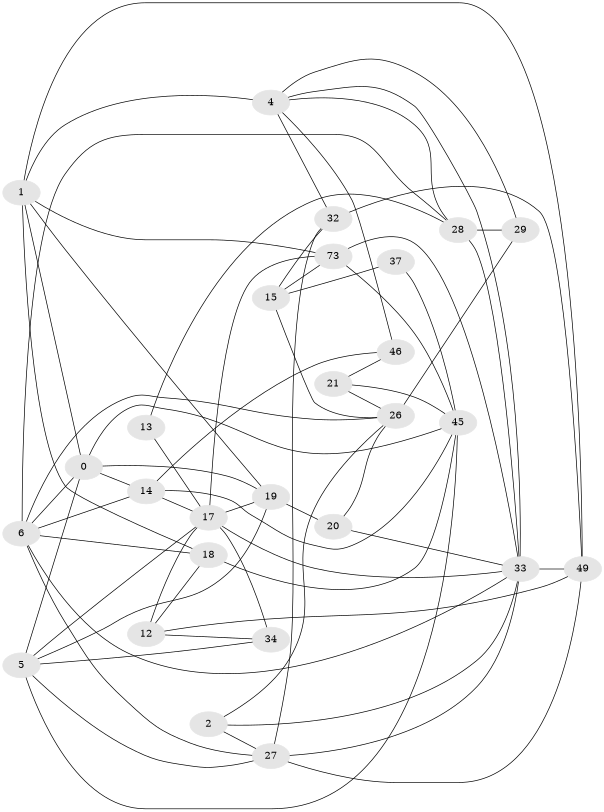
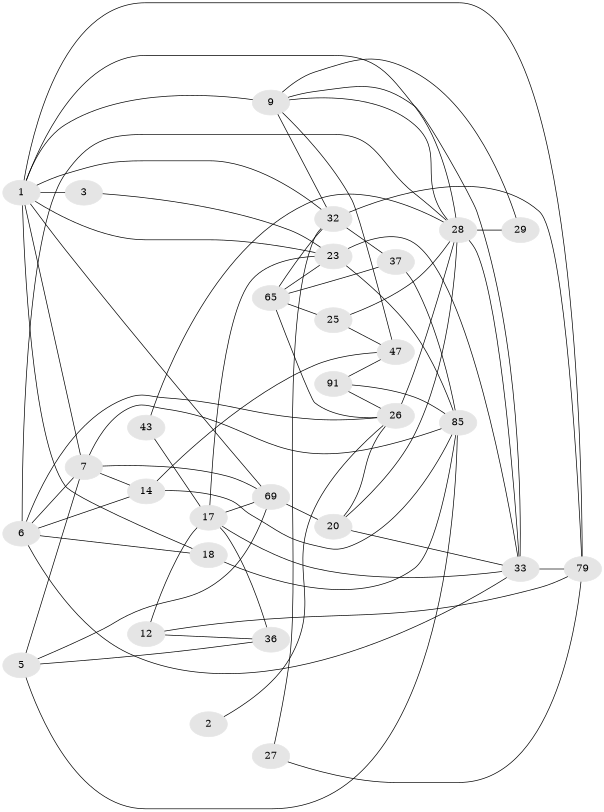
edge "1" -- "28": added
node "4": label "4" -> "9"
edge "1" -- "32": added
node "3": added
edge "32" -- "37": added
node "73": label "73" -> "23"
node "15": label "15" -> "65"
node "25": added
edge "29" -- "26": now "28" -- "26"
node "46": label "46" -> "47"
node "21": label "21" -> "91"
edge "28" -- "20": added
node "45": label "45" -> "85"
node "13": label "13" -> "43"
node "0": label "0" -> "7"
node "19": label "19" -> "69"
edge "14" -- "17": removed
node "49": label "49" -> "79"
edge "17" -- "5": removed
edge "18" -- "12": removed
node "34": label "34" -> "36"
edge "6" -- "27": removed
edge "33" -- "2": removed
edge "33" -- "27": removed
edge "2" -- "27": removed
edge "5" -- "27": removed
